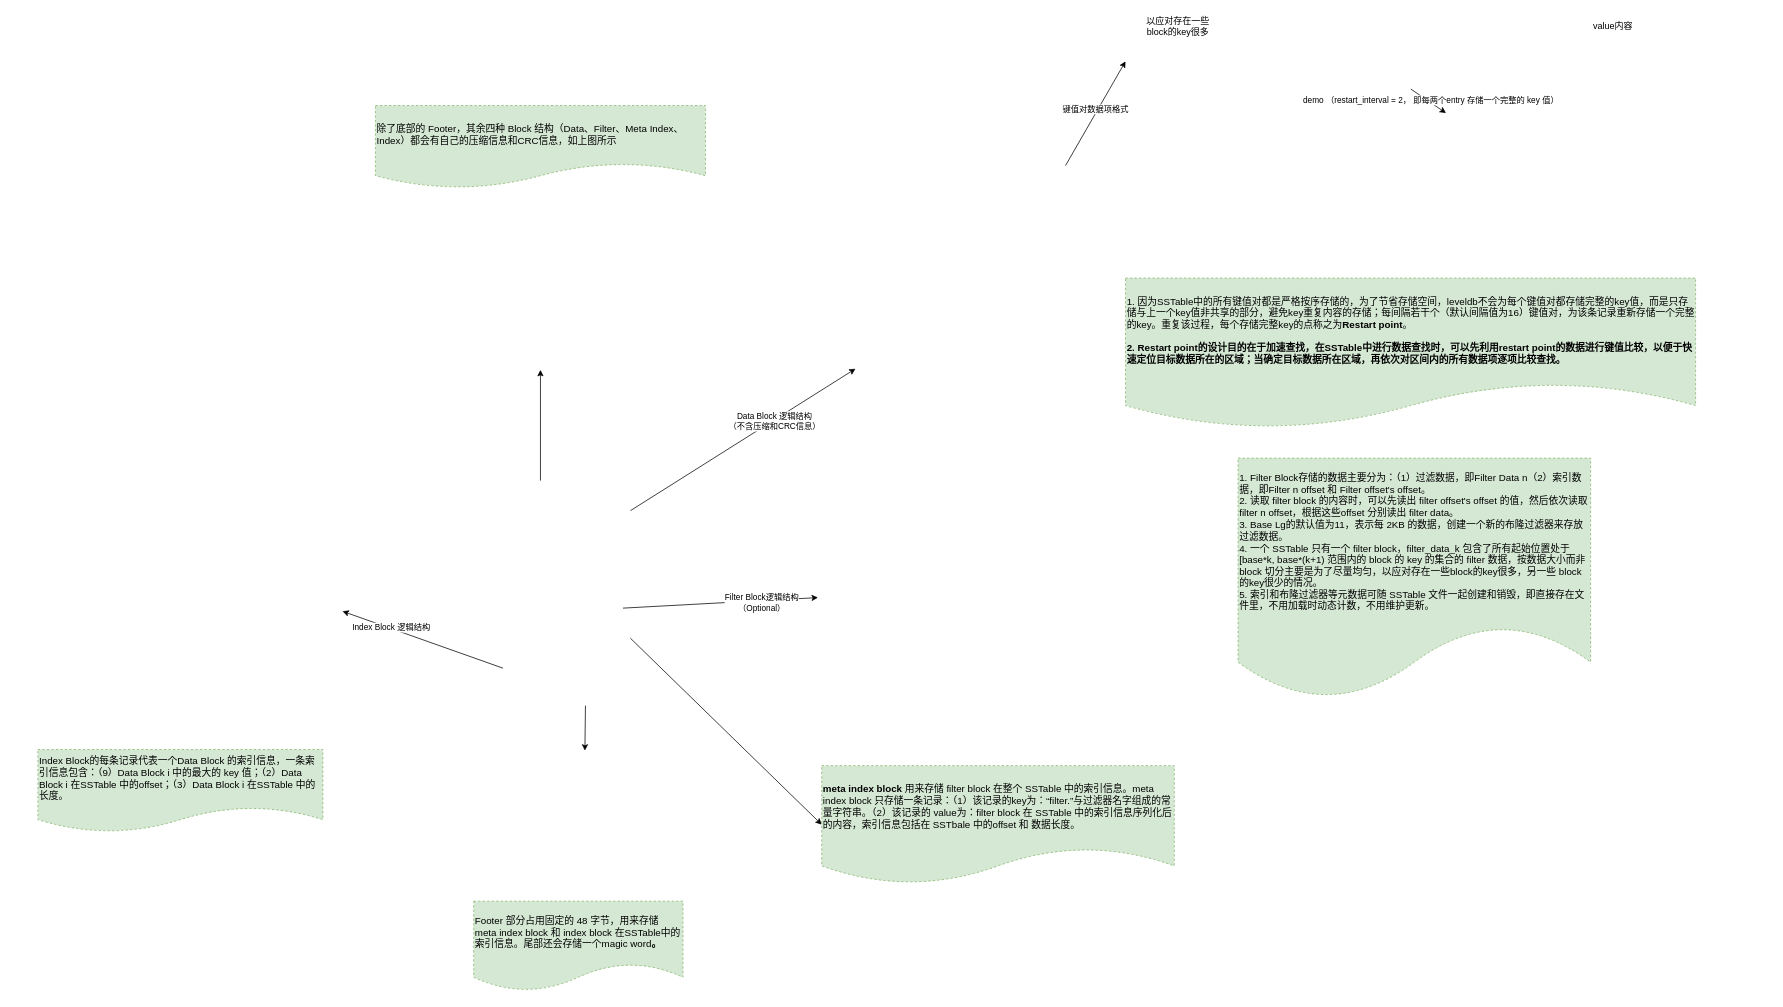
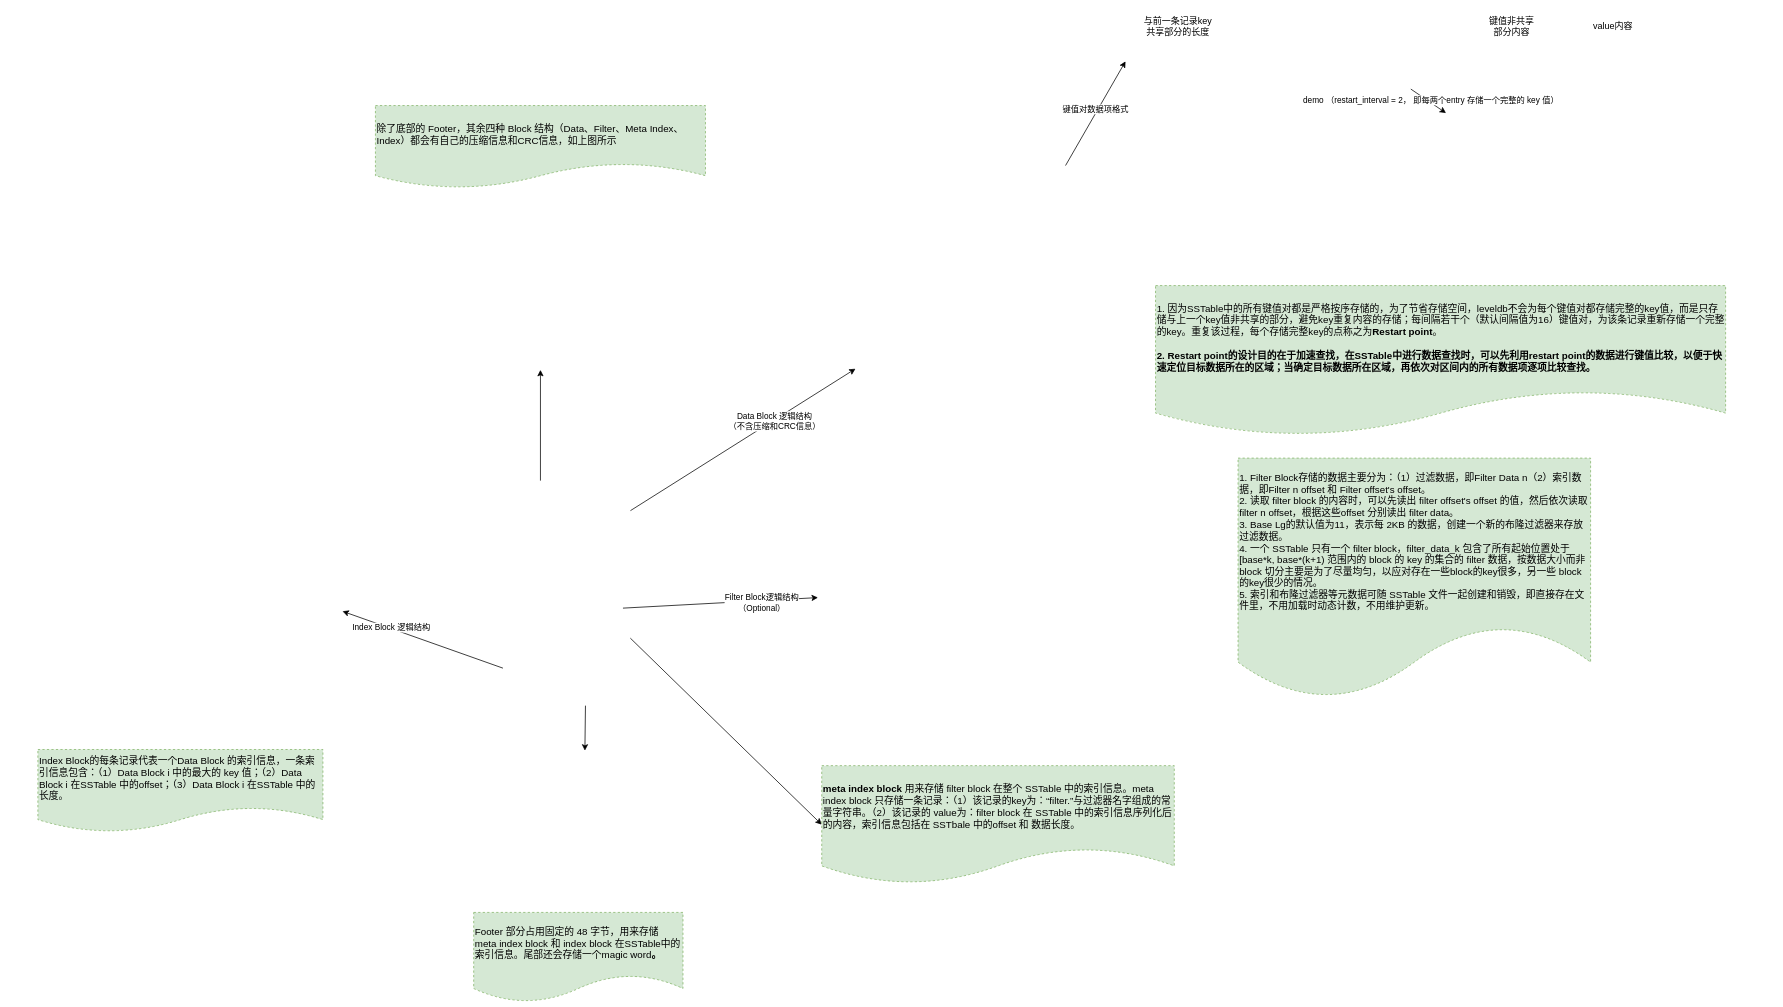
node "以应对存在一些block的key很多": label "以应对存在一些block的key很多" -> "与前一条记录key共享部分的长度"
node "键值非共享部分内容": added
node "1. 因为SSTable中的所有键值对都是严格按序存储的，为了节省存储空间，leveldb不会为每个键值对都存储完整的key值，而是只存储与上一个key值非共享的部分，避免key重复内容的存储；每间隔若干个（默认间隔值为16）键值对，为该条记录重新存储一个完整的key。重复该过程，每个存储完整key的点称之为Restart point。 2. Restart point的设计目的在于加速查找，在SSTable中进行数据查找时，可以先利用restart point的数据进行键值比较，以便于快速定位目标数据所在的区域；当确定目标数据所在区域，再依次对区间内的所有数据项逐项比较查找。": moved (1410, 353) -> (1440, 360)
node "Index Block的每条记录代表一个Data Block 的索引信息，一条索引信息包含：（9）Data Block i 中的最大的 key 值；（2）Data Block i 在SSTable 中的offset；（3）Data Block i 在SSTable 中的长度。": label "Index Block的每条记录代表一个Data Block 的索引信息，一条索引信息包含：（9）Data Block i 中的最大的 key 值；（2）Data Block i 在SSTable 中的offset；（3）Data Block i 在SSTable 中的长度。" -> "Index Block的每条记录代表一个Data Block 的索引信息，一条索引信息包含：（1）Data Block i 中的最大的 key 值；（2）Data Block i 在SSTable 中的offset；（3）Data Block i 在SSTable 中的长度。"
node "Footer 部分占用固定的 48 字节，用来存储 meta index block 和 index block 在SSTable中的索引信息。尾部还会存储一个magic word。": moved (578, 946) -> (578, 957)
